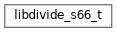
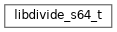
node "libdivide_s66_t": label "libdivide_s66_t" -> "libdivide_s64_t"
